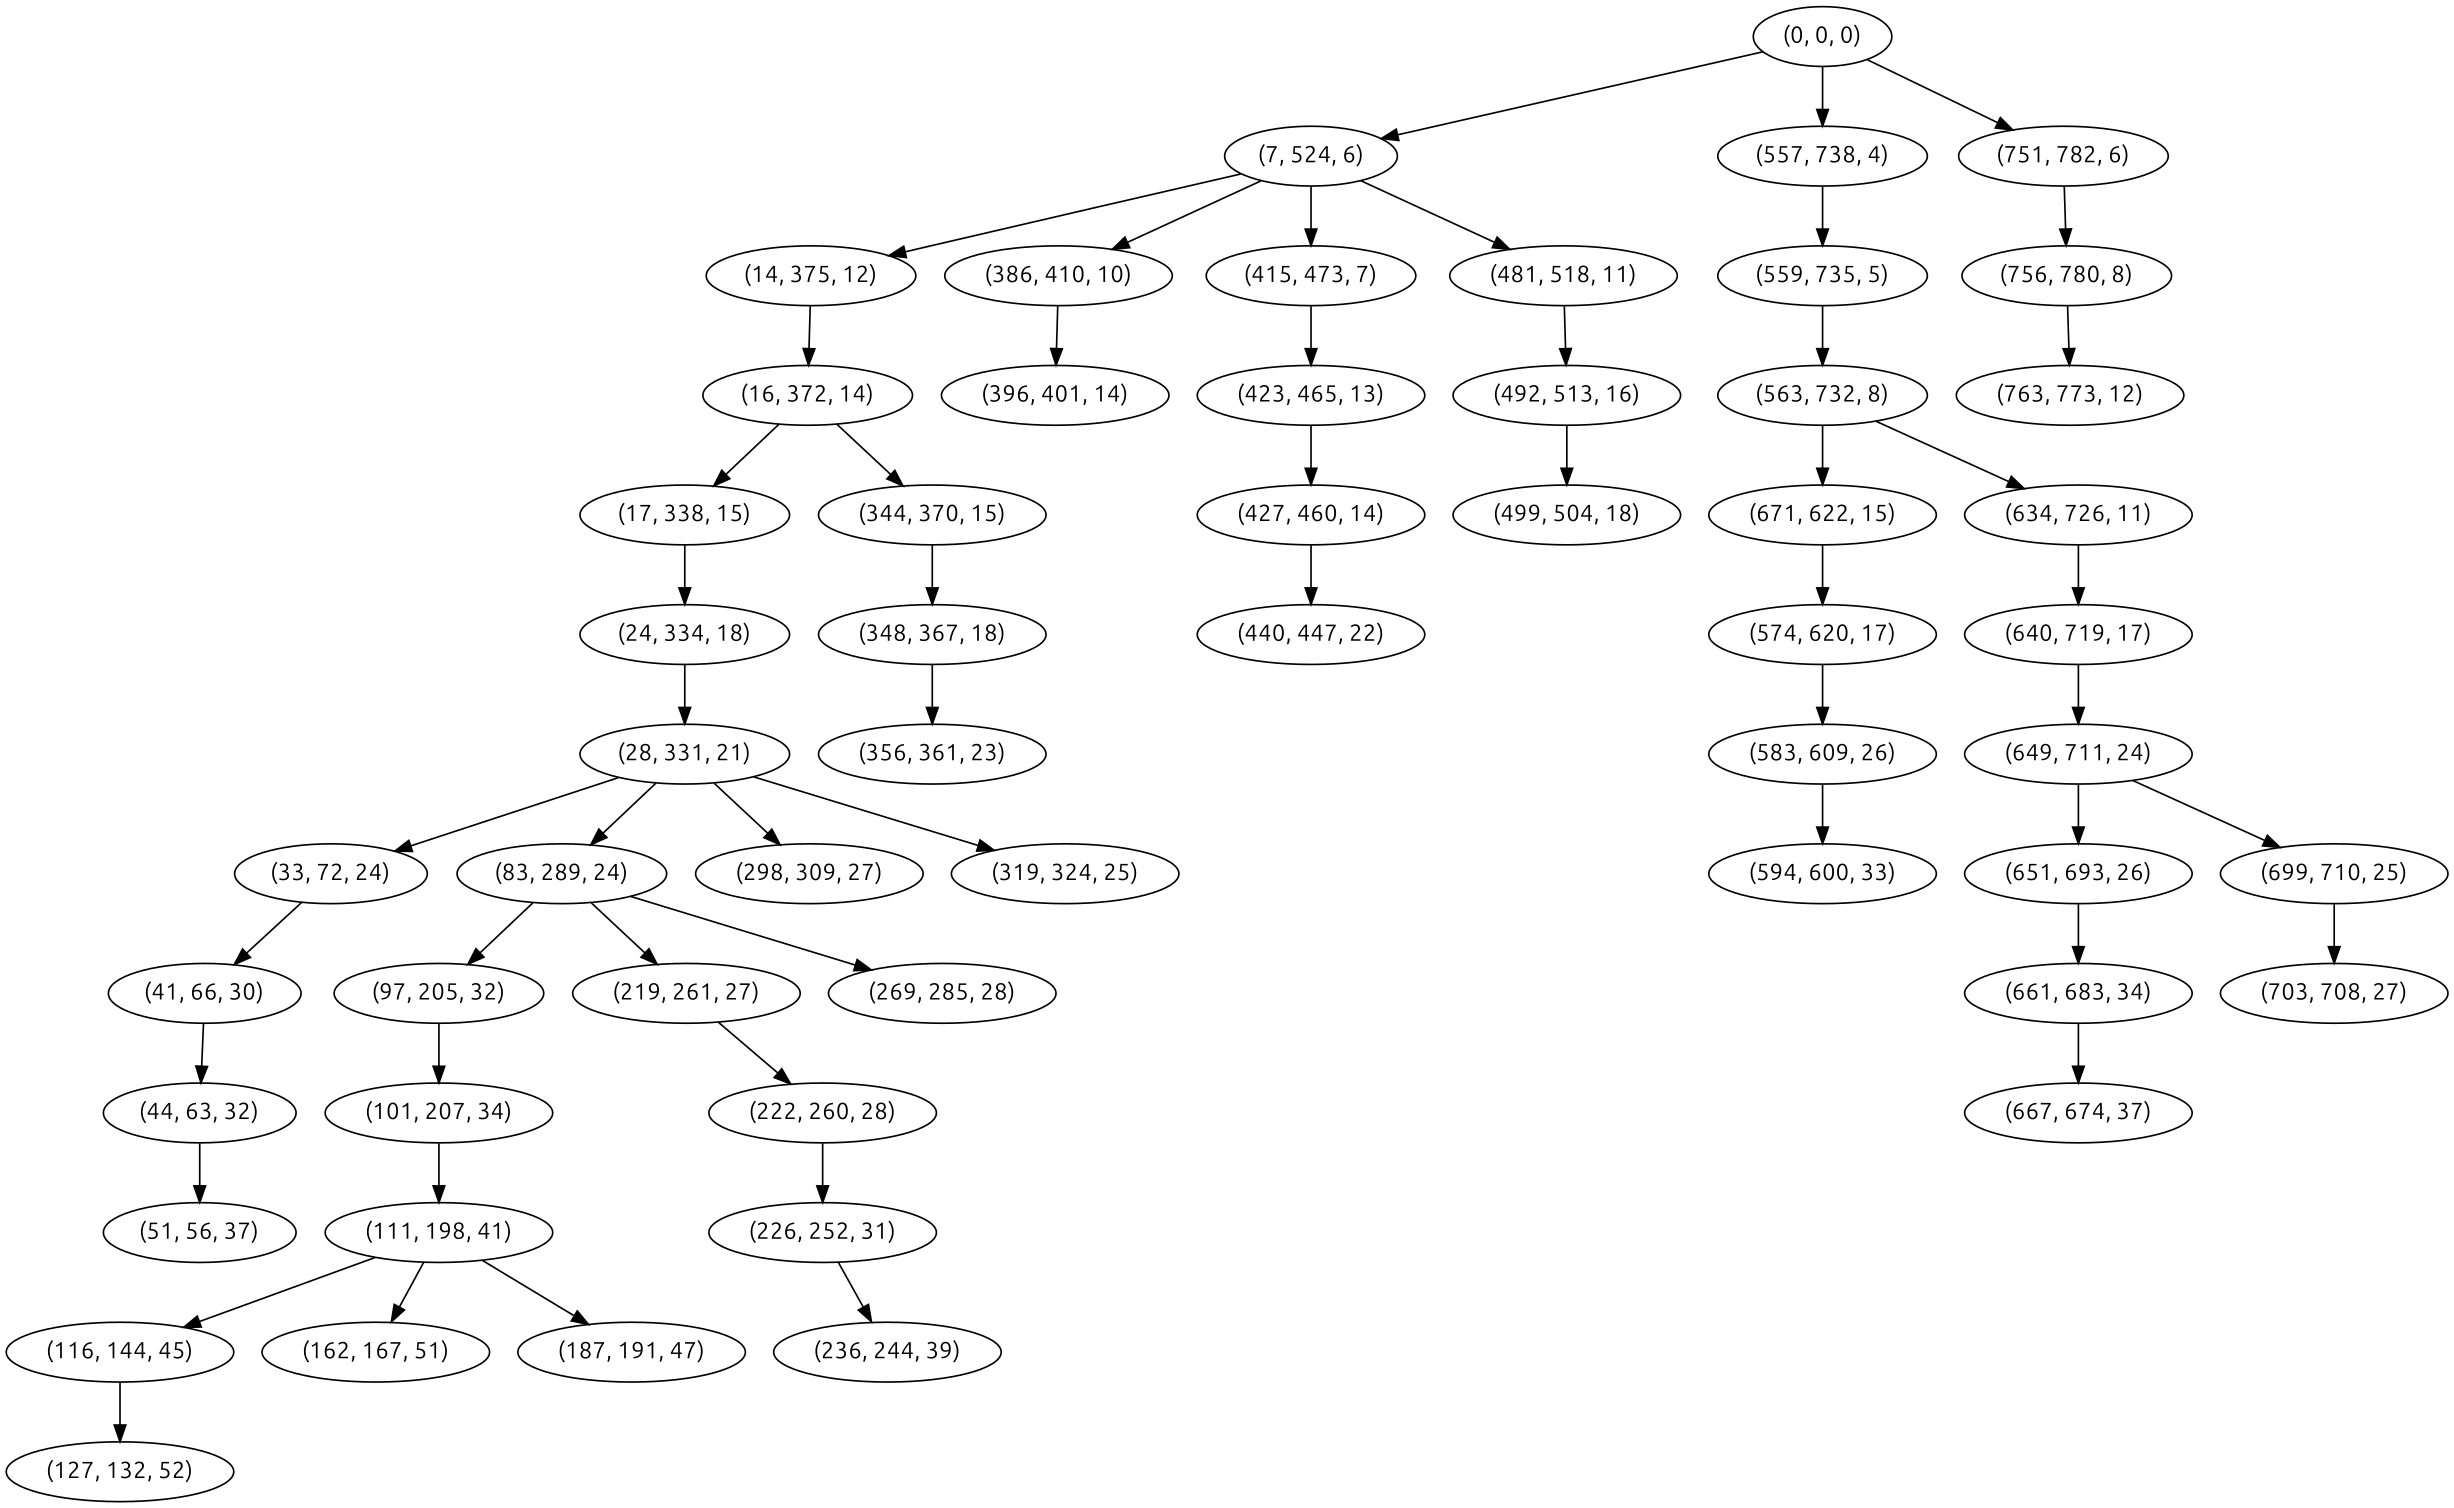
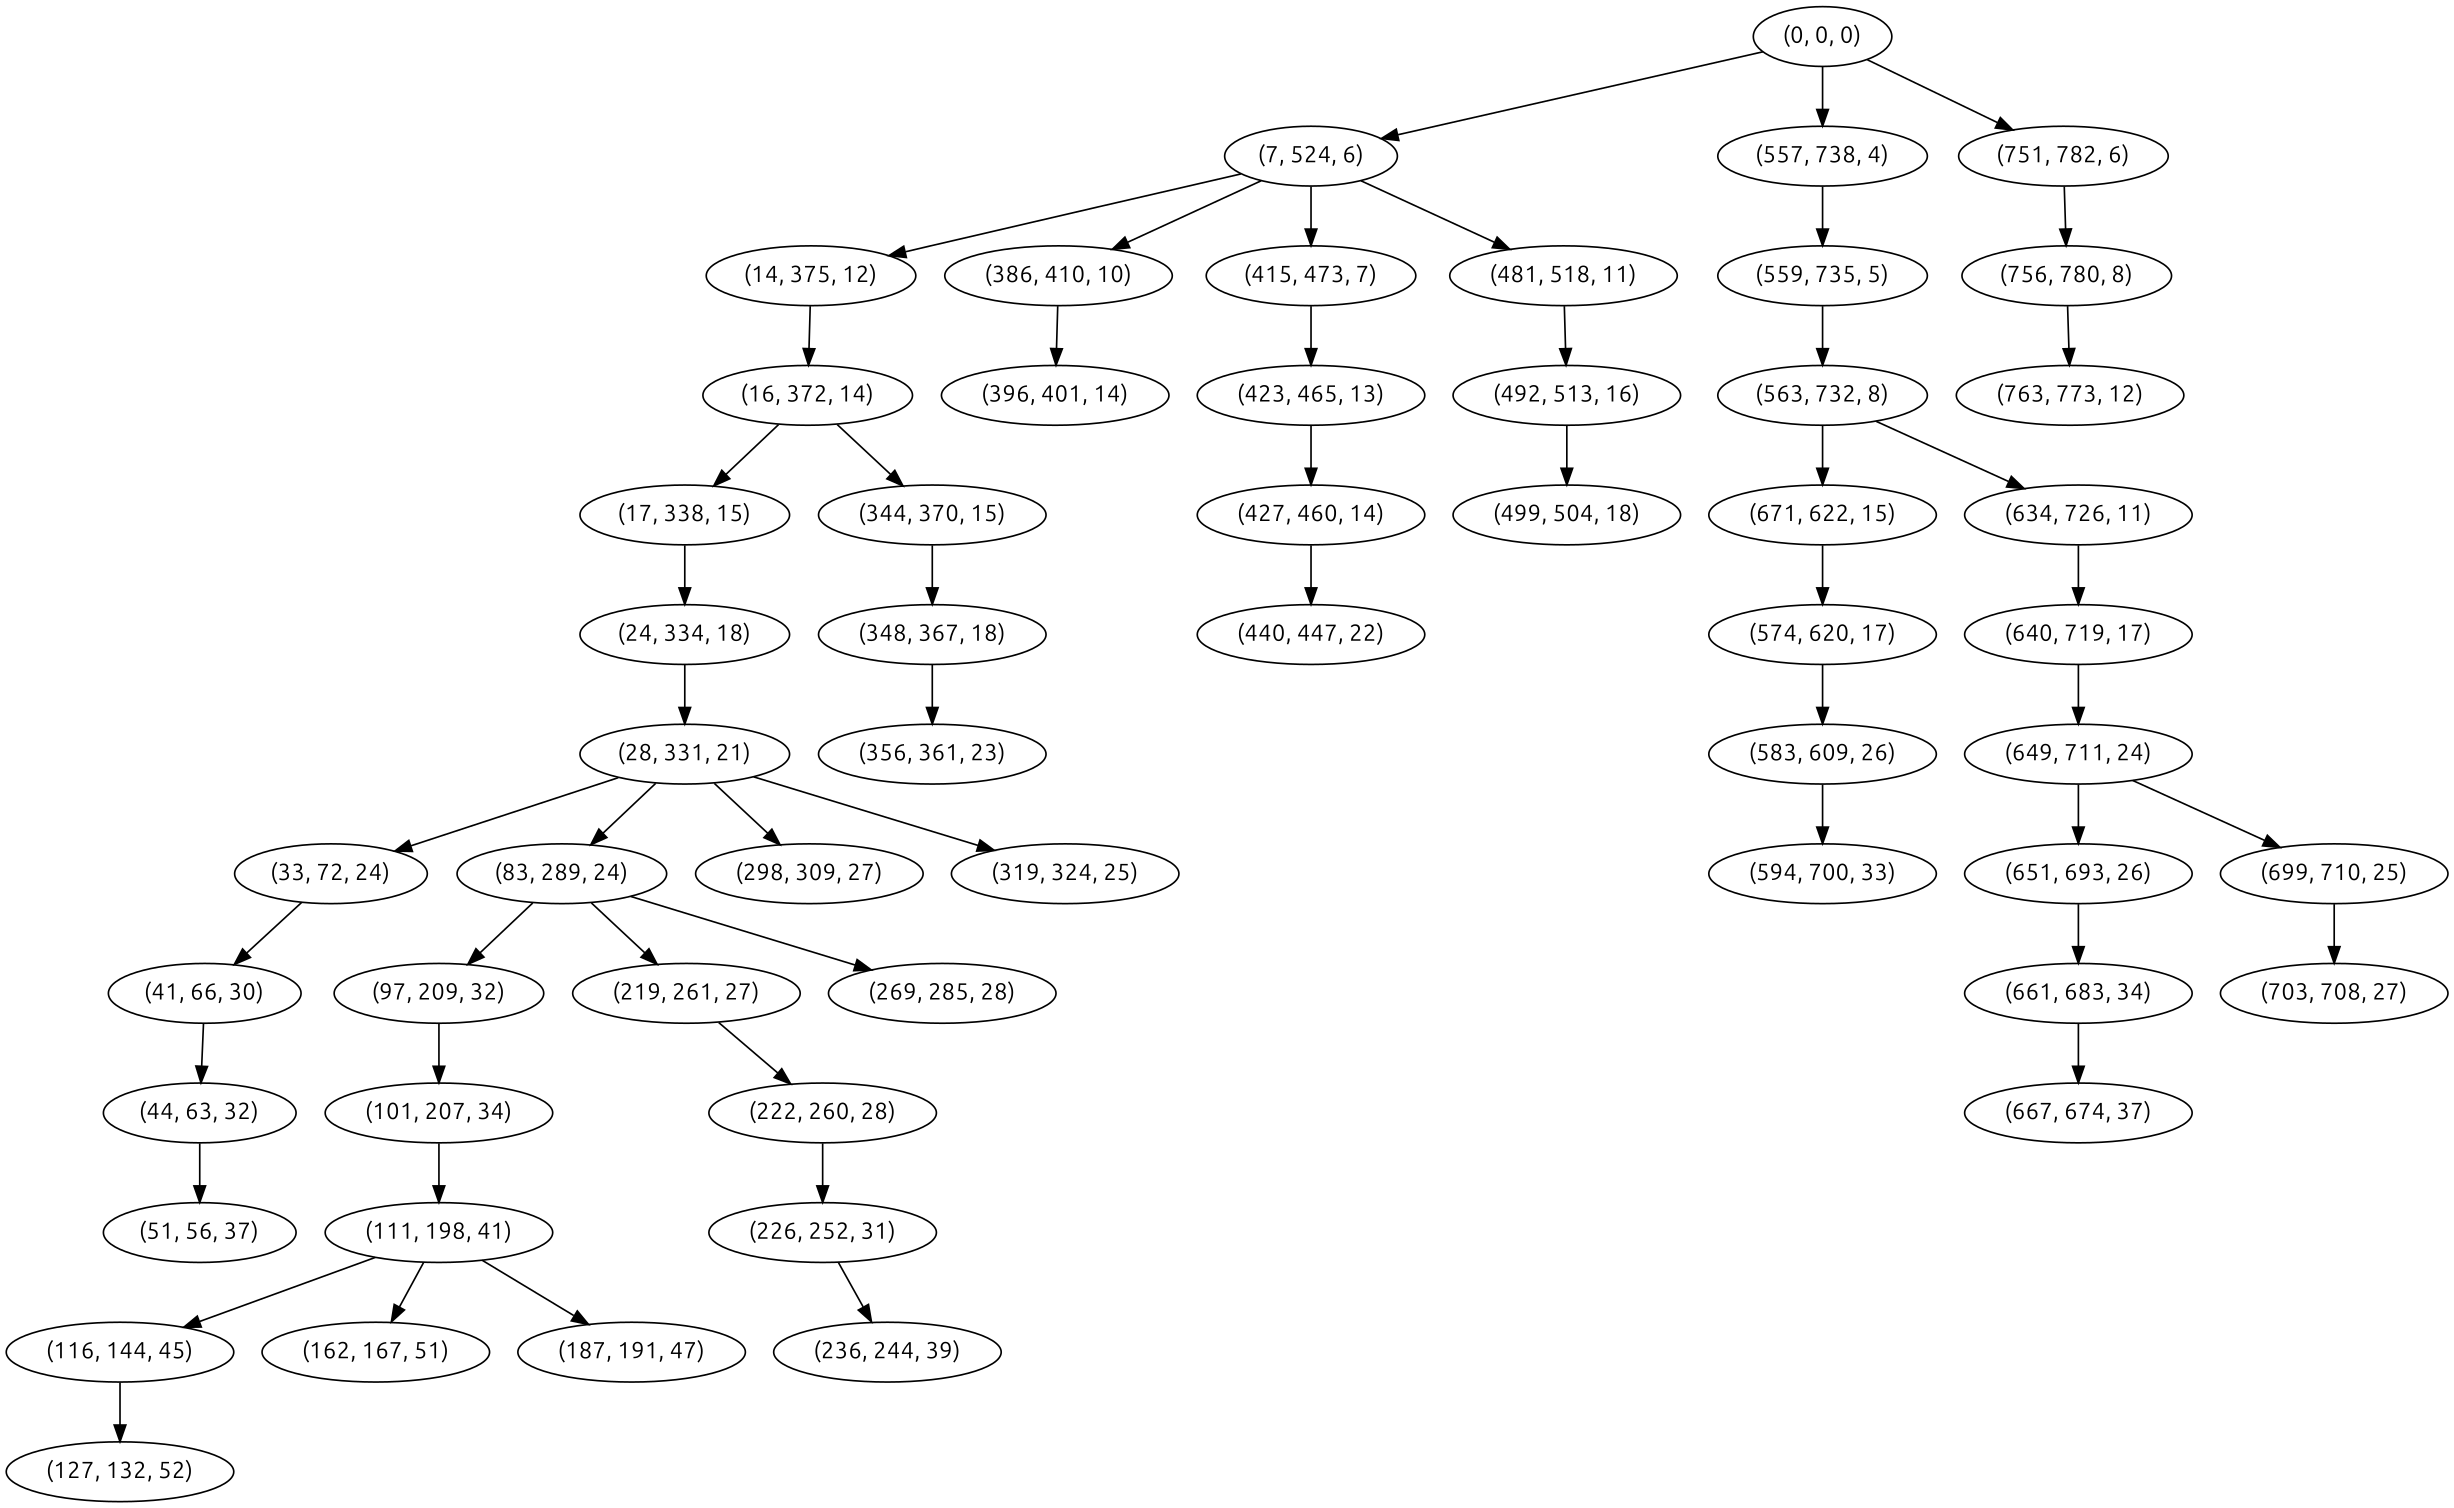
node "(594, 600, 33)": label "(594, 600, 33)" -> "(594, 700, 33)"
node "(97, 205, 32)": label "(97, 205, 32)" -> "(97, 209, 32)"
